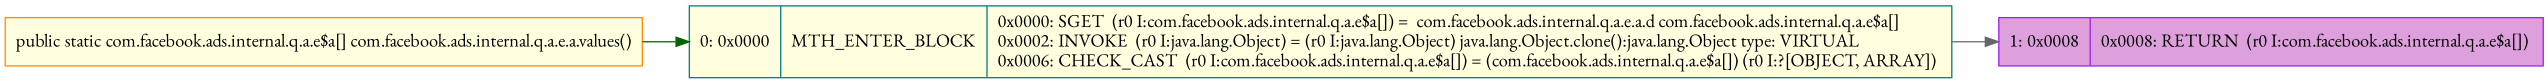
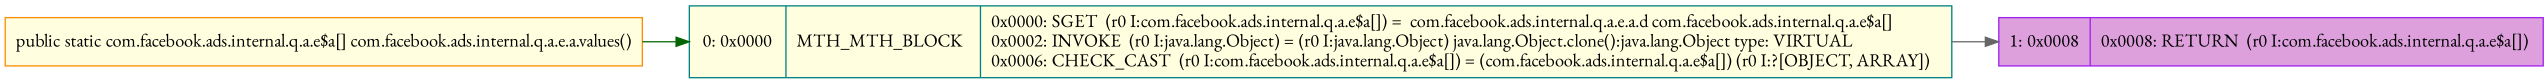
node "0: 0x0000": text "MTH_ENTER_BLOCK" -> "MTH_MTH_BLOCK"
